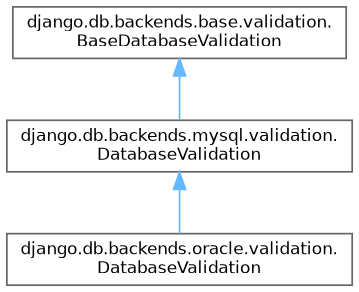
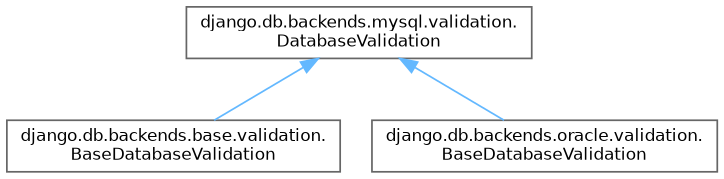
edge "django.db.backends.mysql.validation. DatabaseValidation" -> "django.db.backends.base.validation. BaseDatabaseValidation": reversed
node "django.db.backends.oracle.validation. DatabaseValidation": label "django.db.backends.oracle.validation. DatabaseValidation" -> "django.db.backends.oracle.validation. BaseDatabaseValidation"
